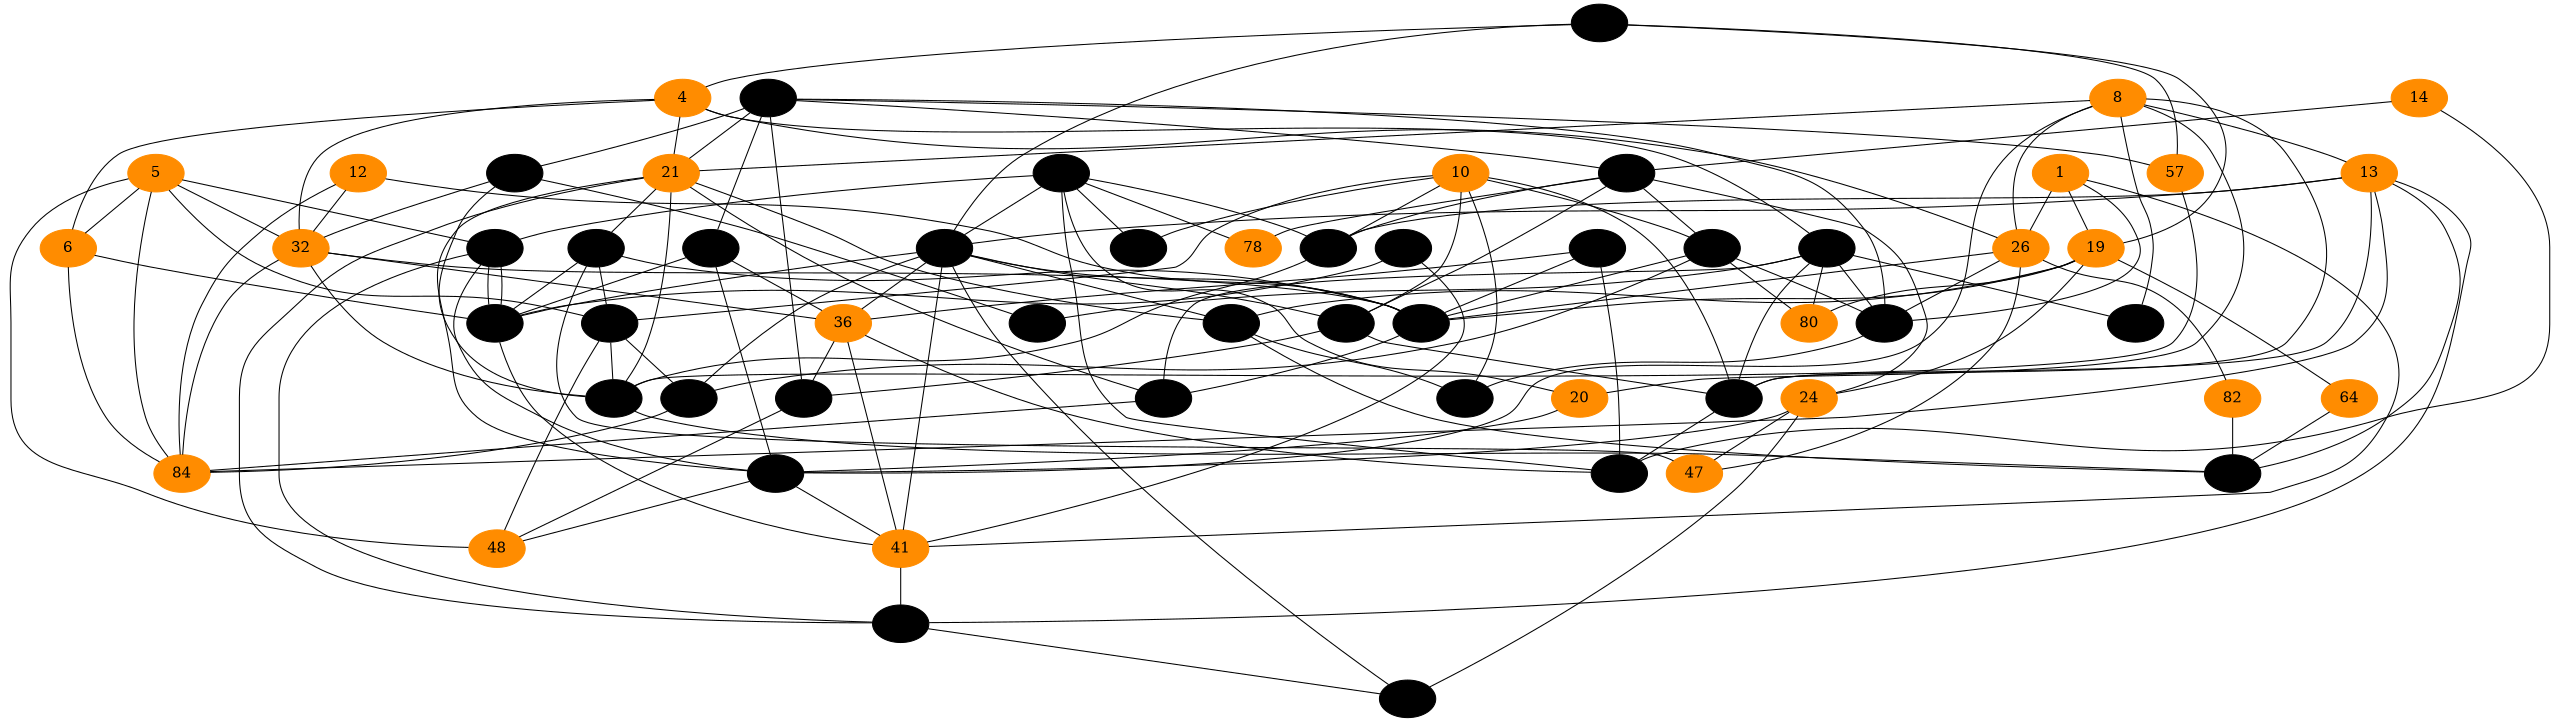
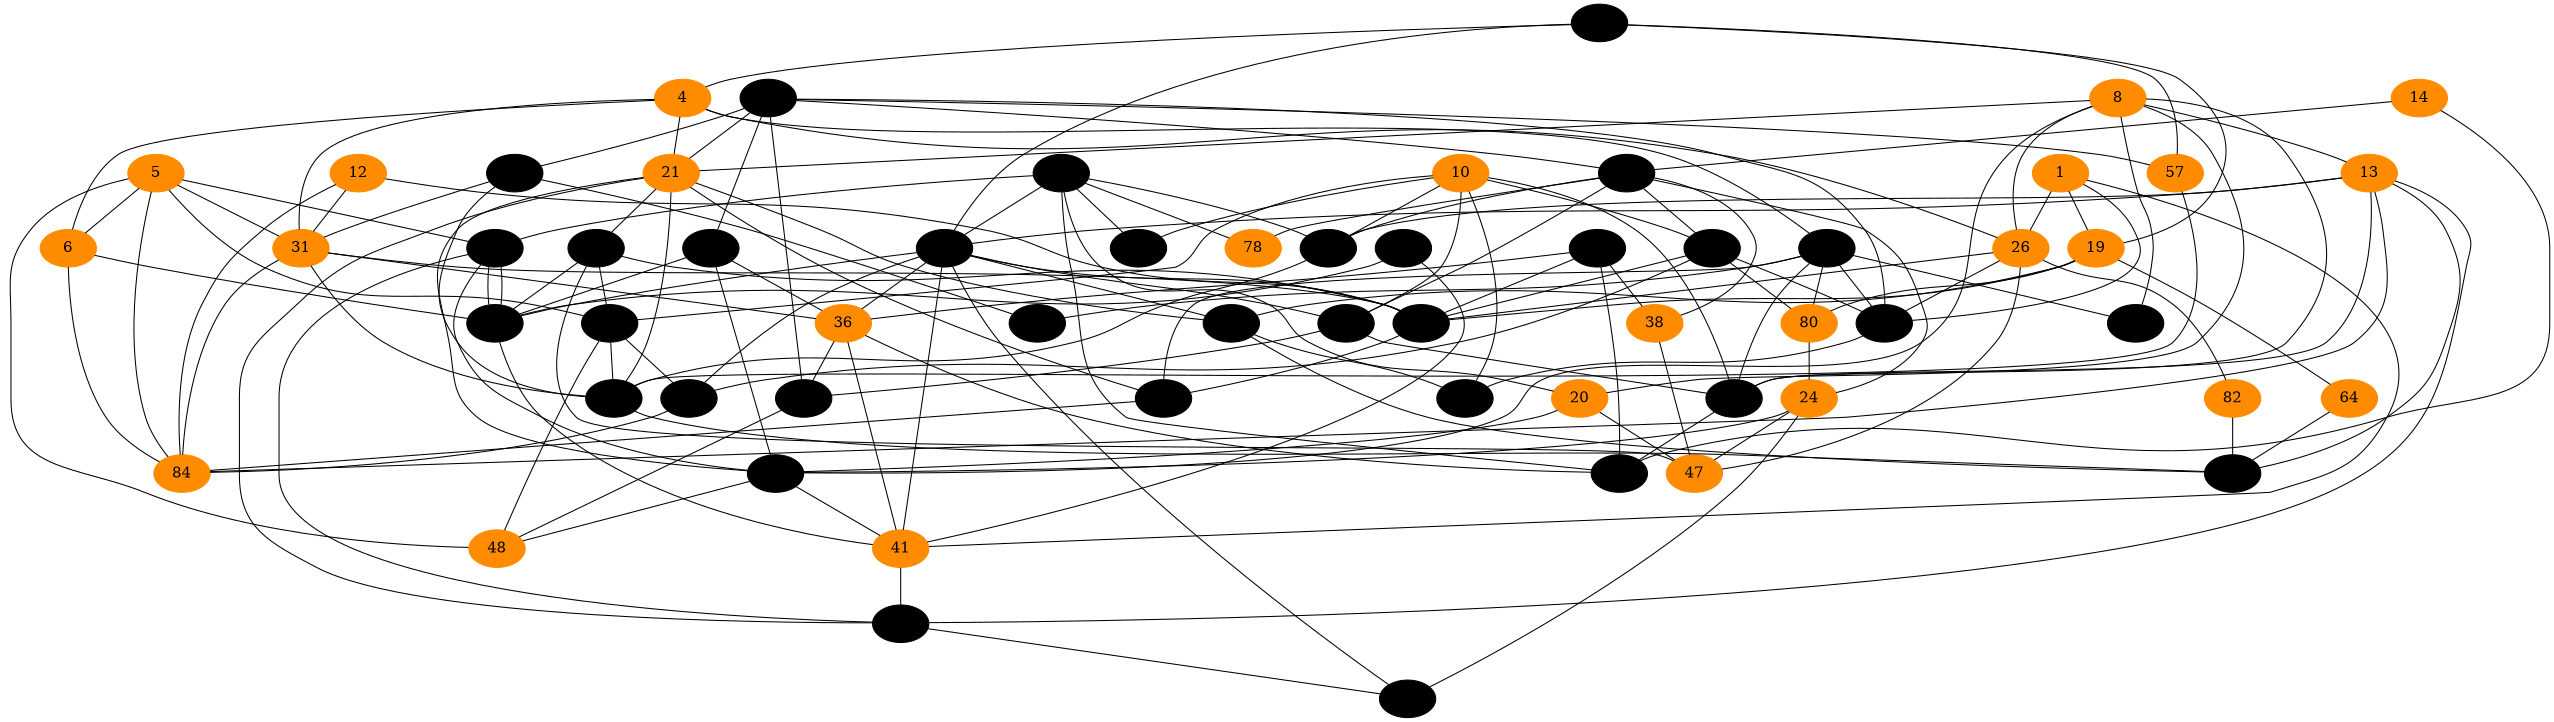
node "32": label "32" -> "31"
node "38": added
edge "19" -- "24": now "80" -- "24"
edge "20" -- "47": added
